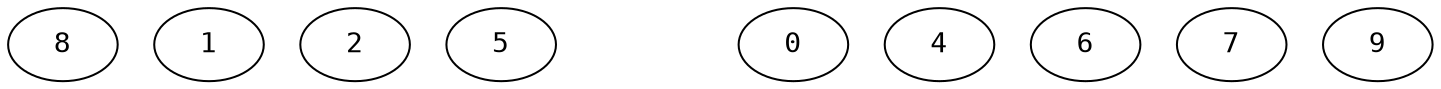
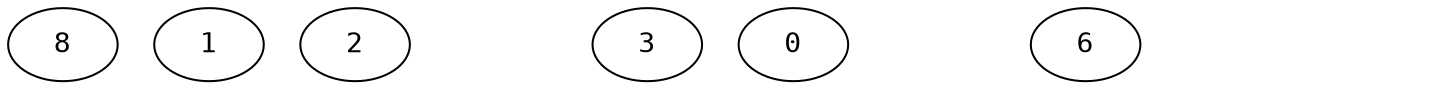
node "5": removed
node "3": added
node "4": removed
node "7": removed
node "9": removed
